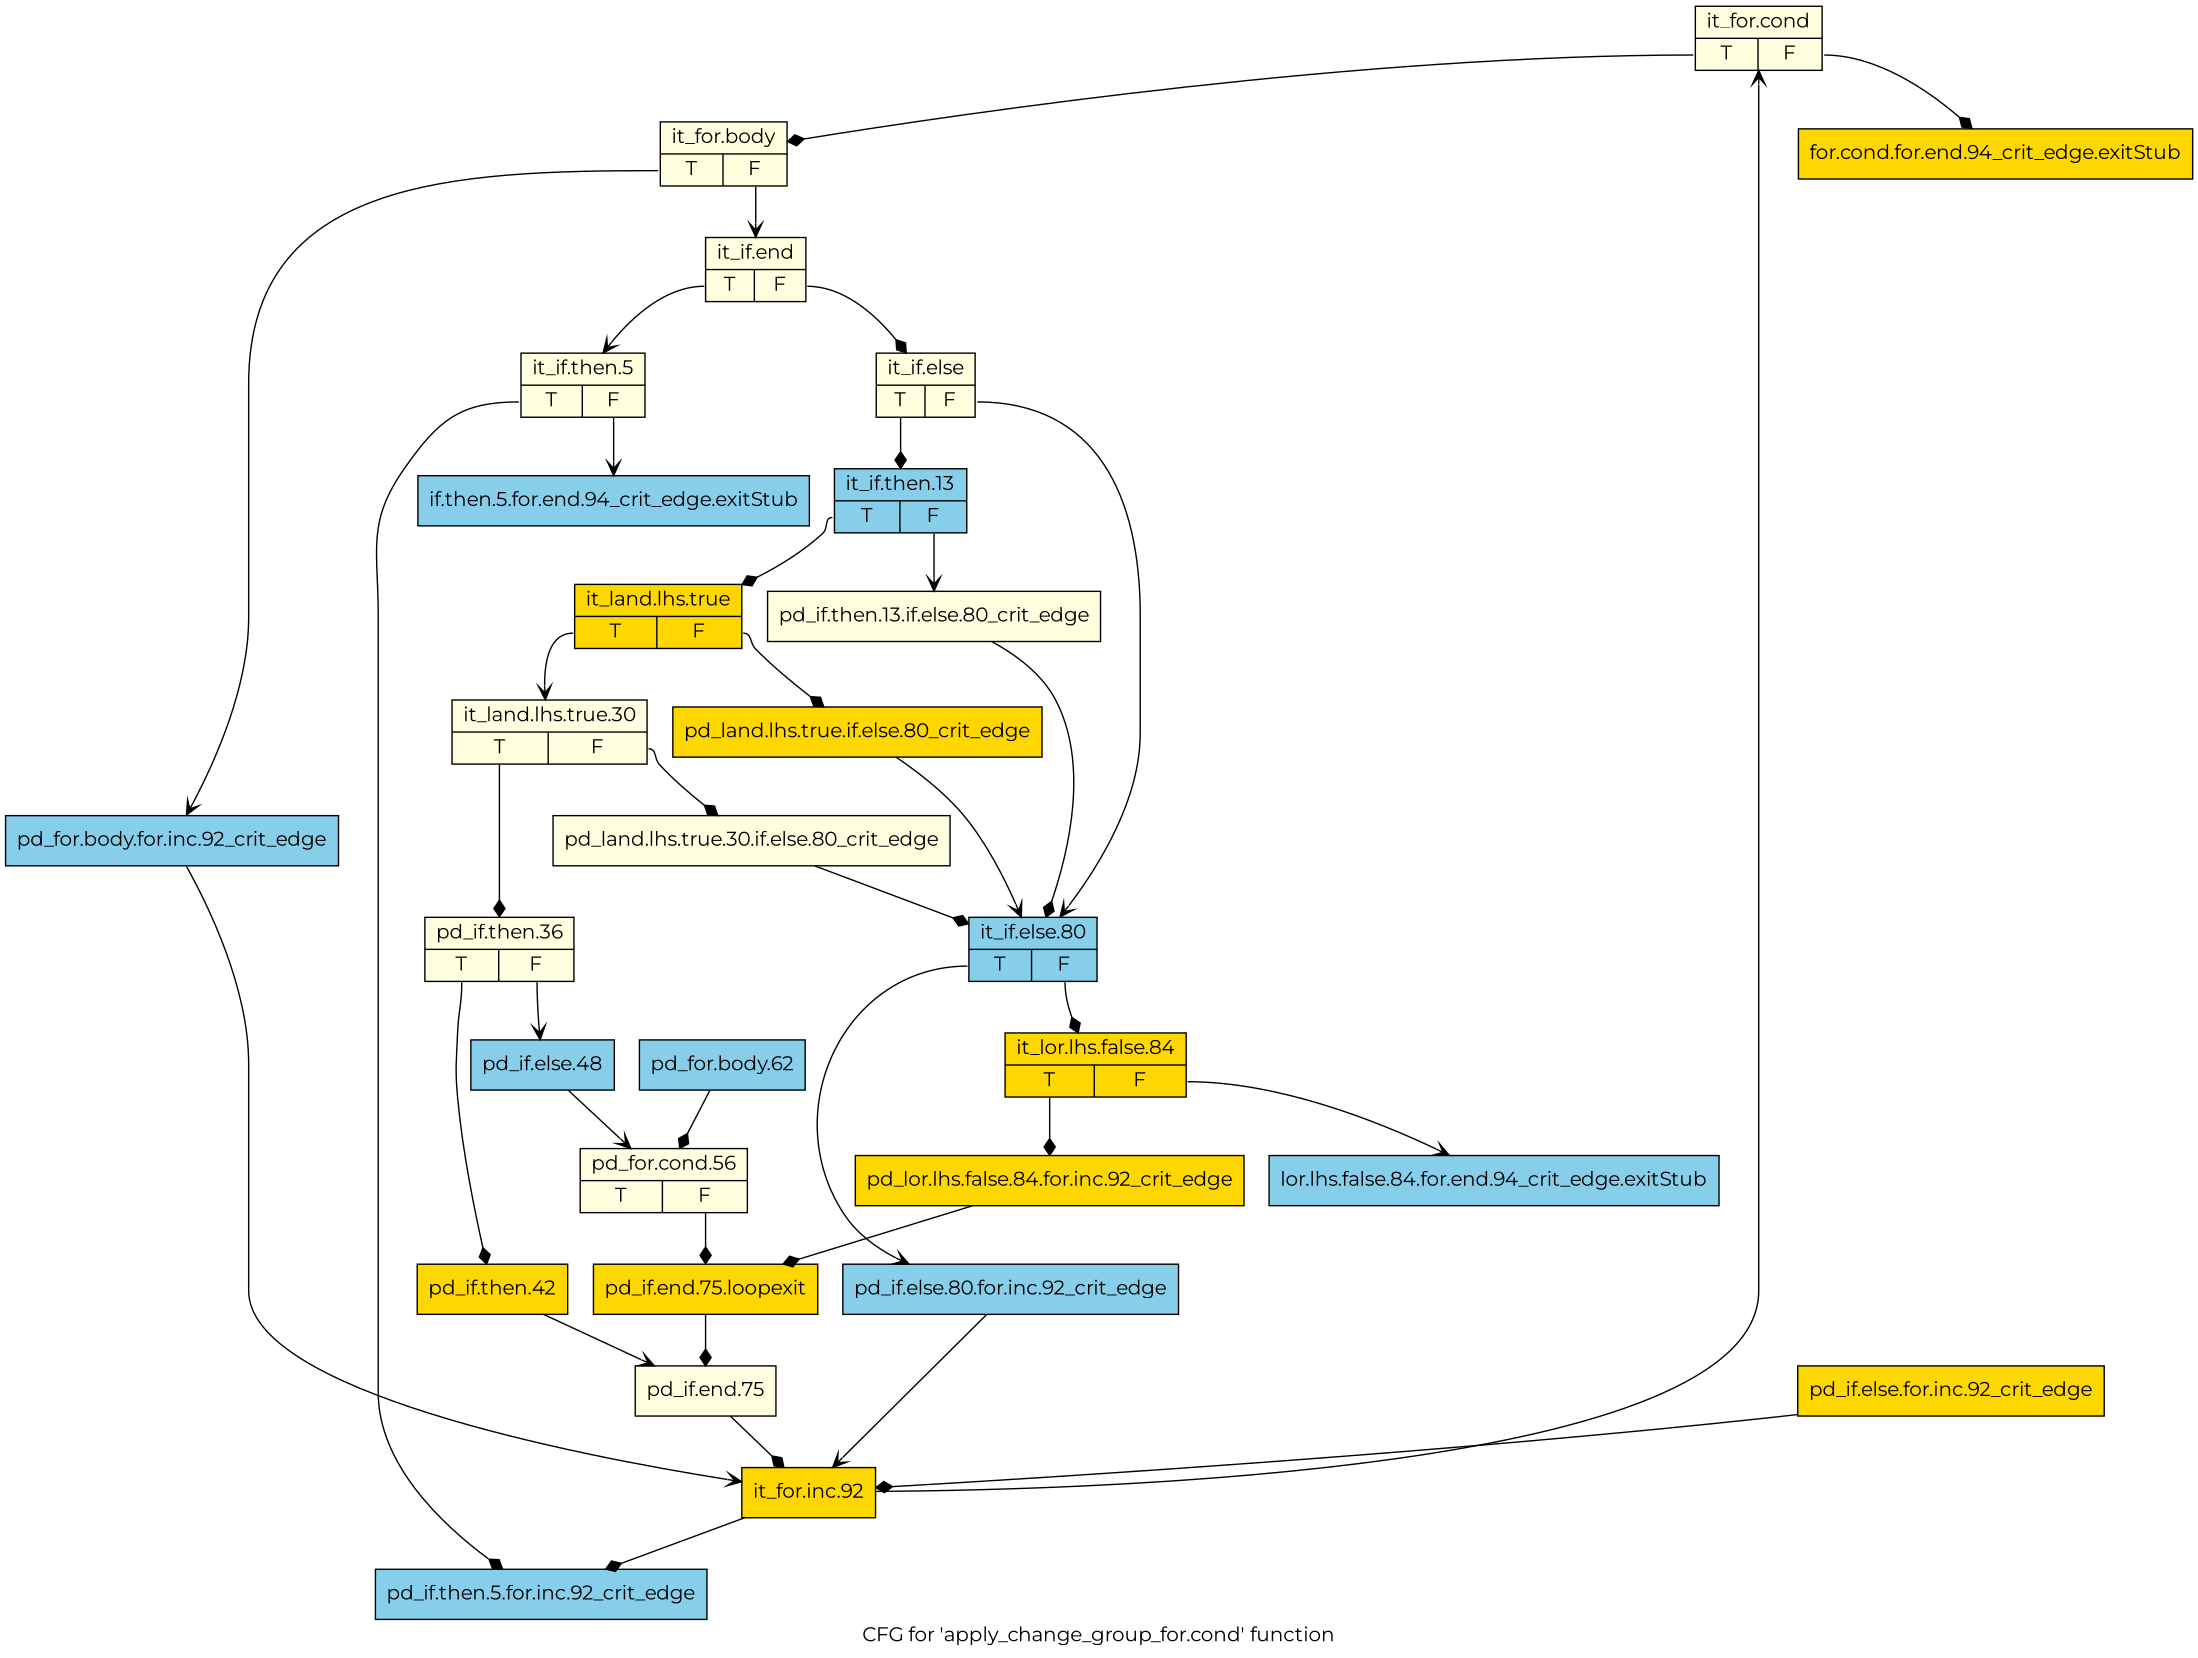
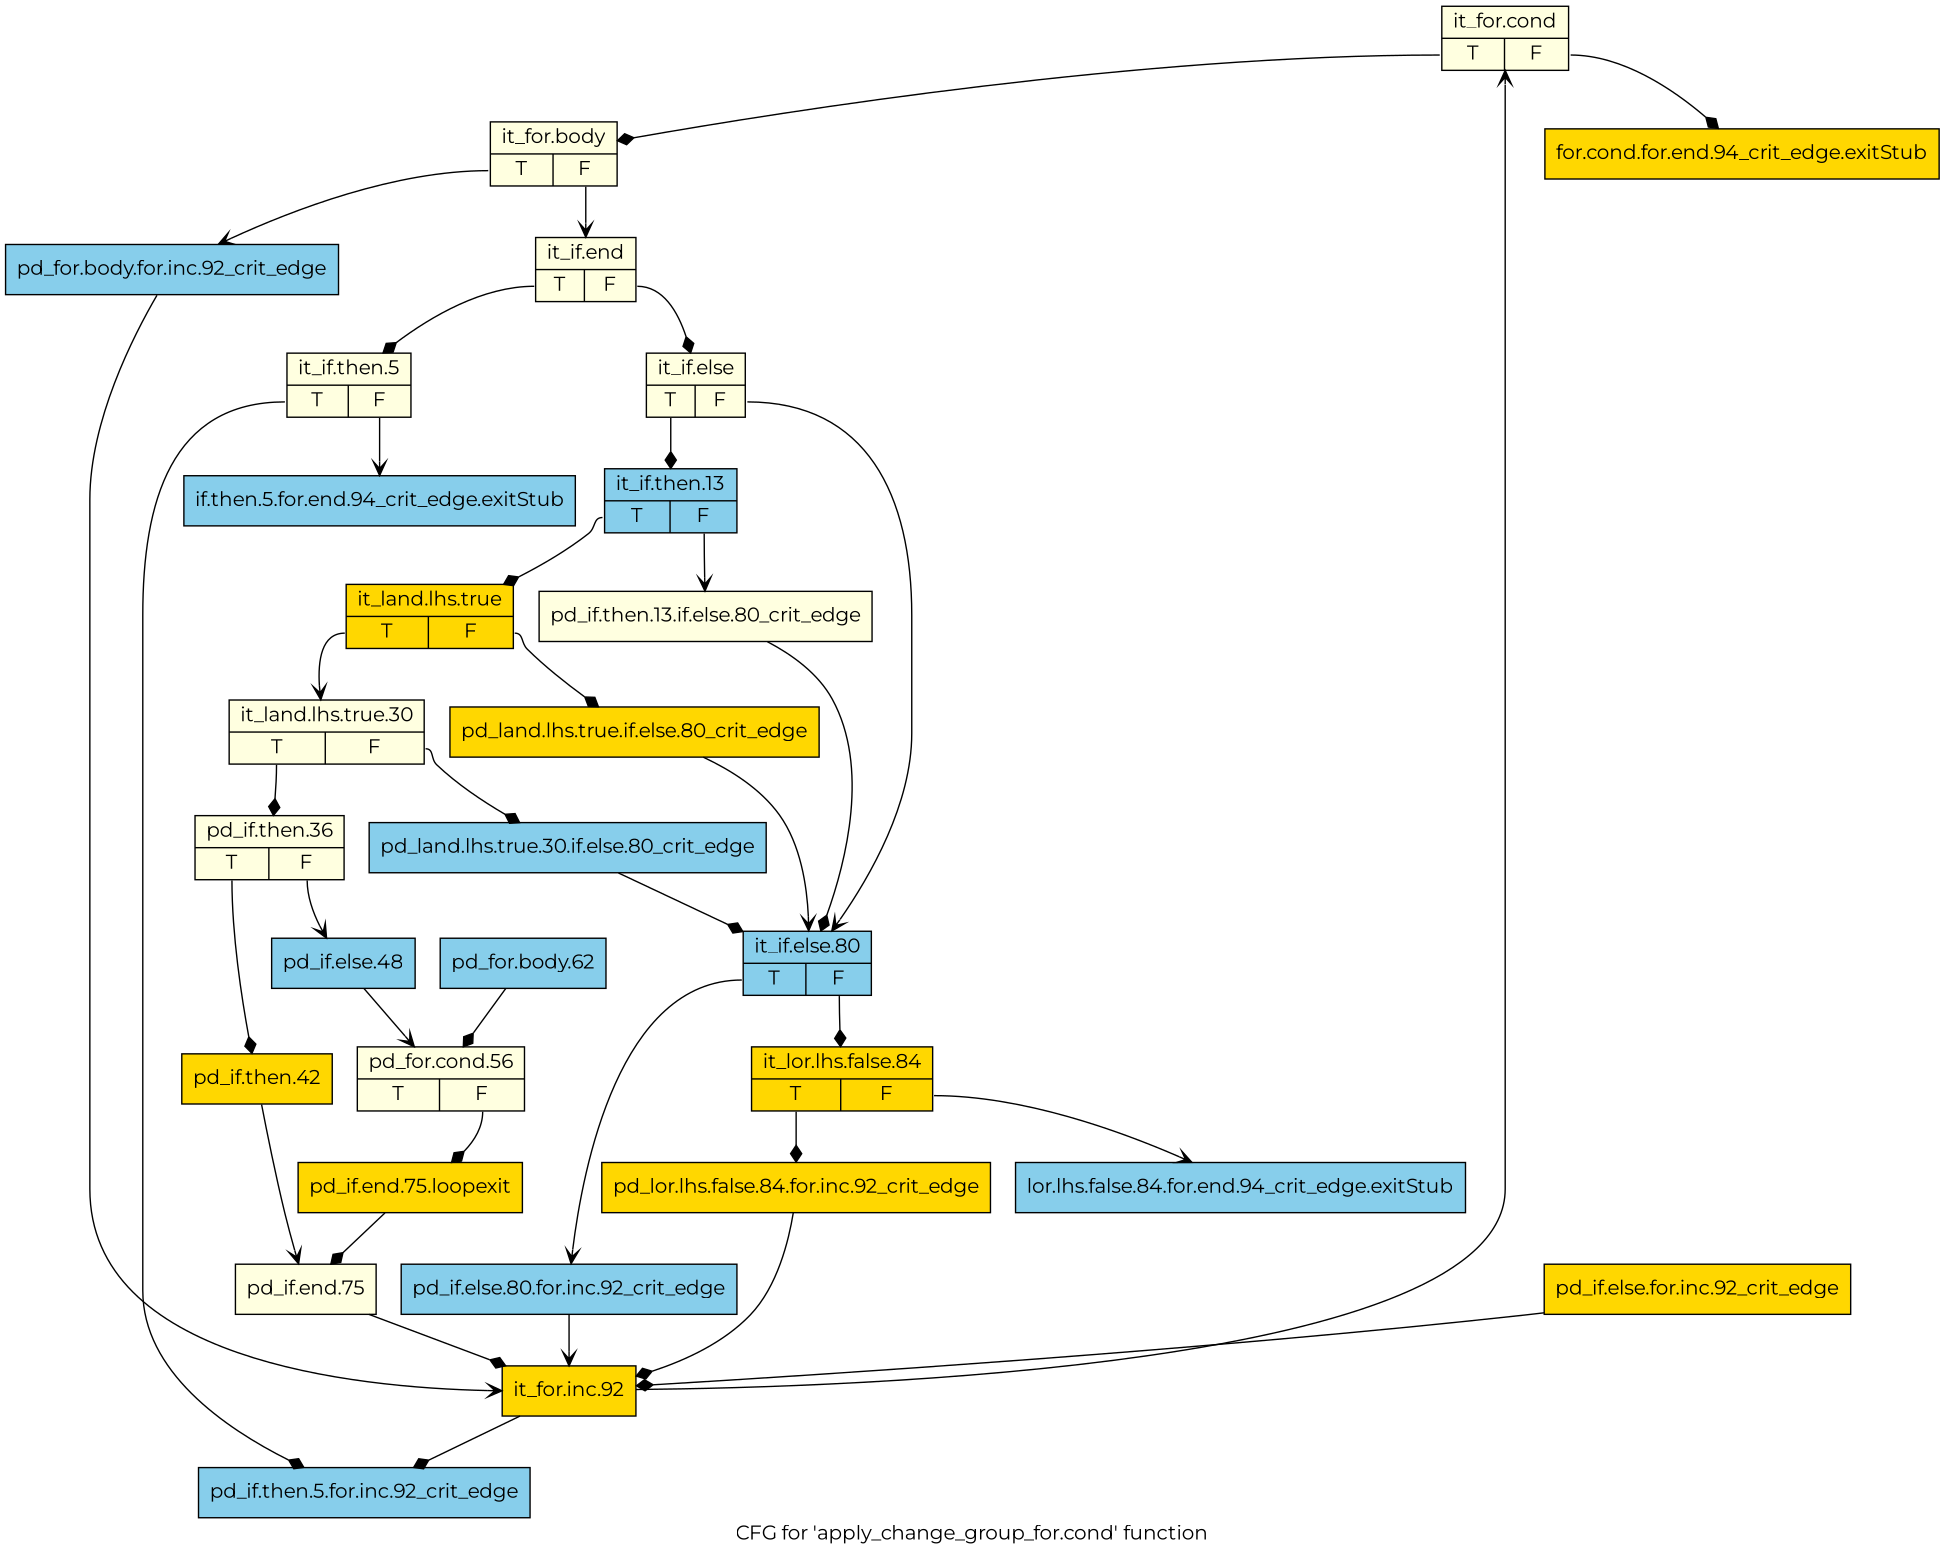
edge "it_if.end" -> "it_if.then.5": arrowhead vee -> diamond
node "pd_land.lhs.true.30.if.else.80_crit_edge": fillcolor lightyellow -> skyblue
edge "pd_lor.lhs.false.84.for.inc.92_crit_edge" -> "pd_if.end.75.loopexit": now "pd_lor.lhs.false.84.for.inc.92_crit_edge" -> "it_for.inc.92"
